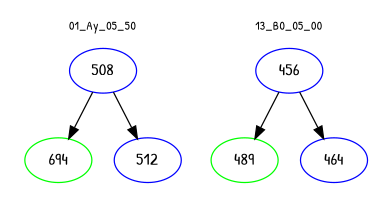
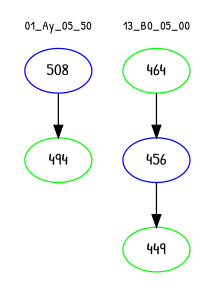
edge "456" -> "464": reversed
node "694": label "694" -> "494"
node "512": removed
node "489": label "489" -> "449"
node "464": color blue -> green
